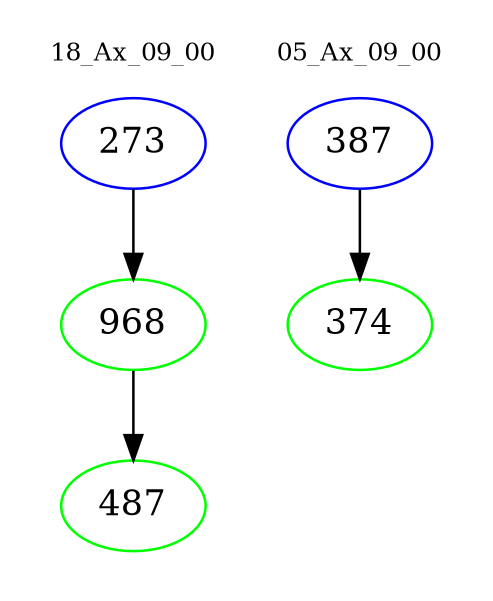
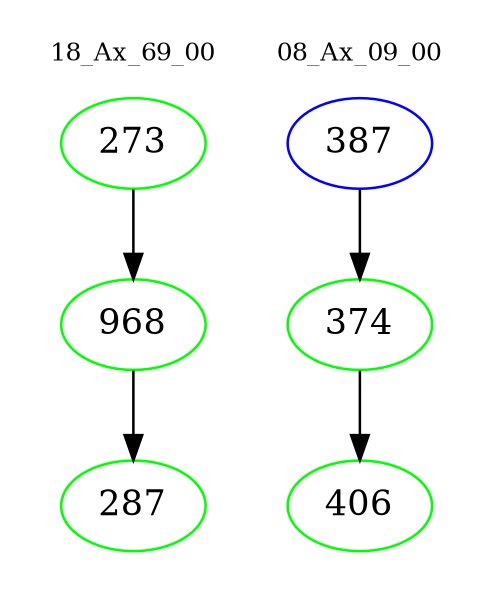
cluster "18_Ax_09_00": label "18_Ax_09_00" -> "18_Ax_69_00"
cluster "05_Ax_09_00": label "05_Ax_09_00" -> "08_Ax_09_00"
node "273": color blue -> green
node "487": label "487" -> "287"
node "406": added
